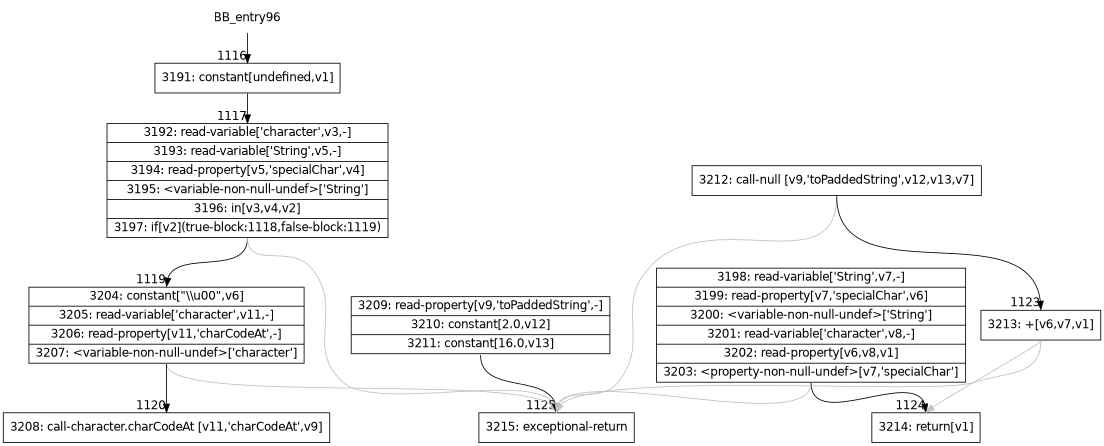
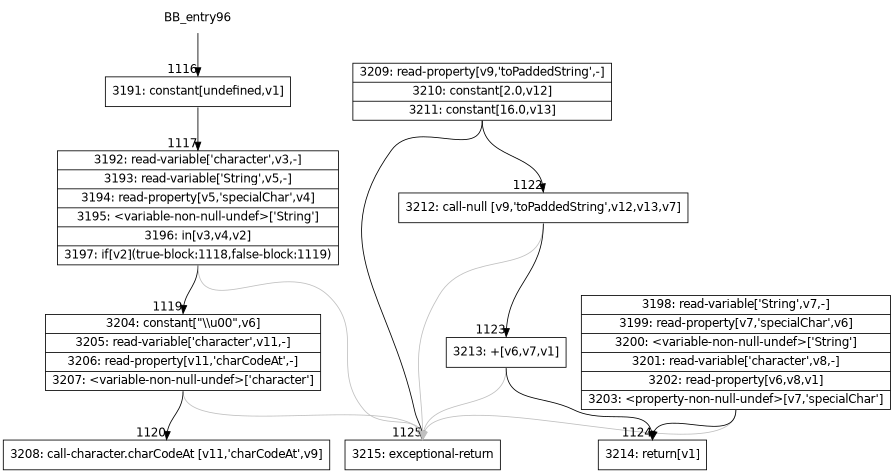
edge "3209: read-property[v9,'toPaddedString',-]" -> "3212: call-null [v9,'toPaddedString',v12,v13,v7]": added
edge "3213: +[v6,v7,v1]" -> "3214: return[v1]": color gray -> black
